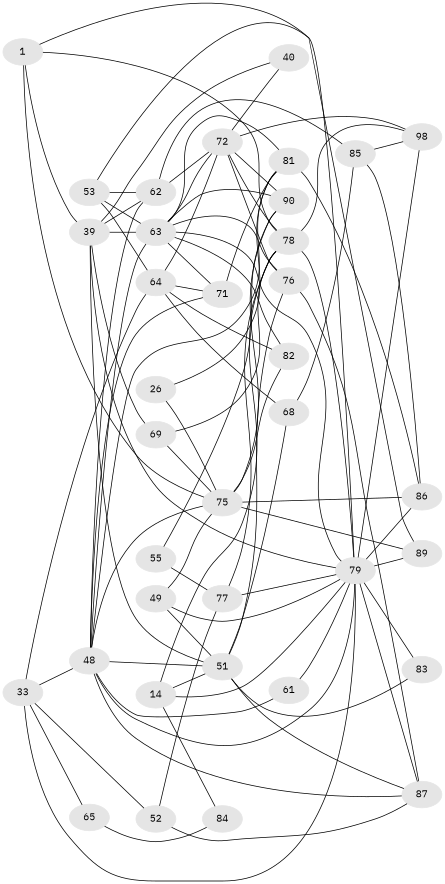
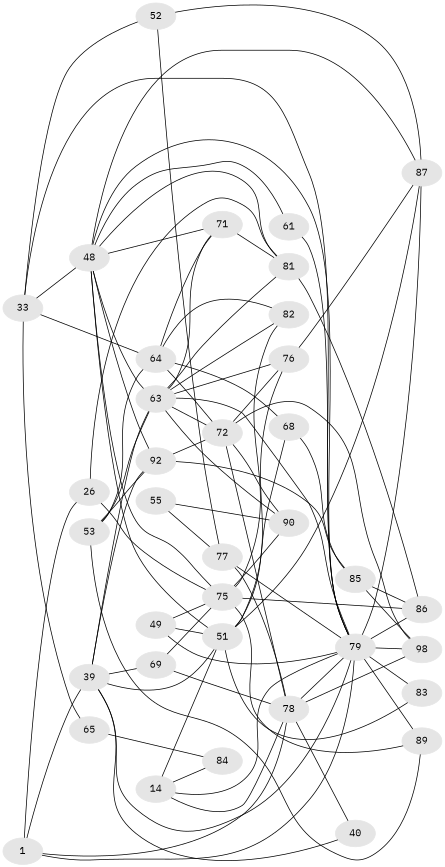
edge "40" -- "72": now "40" -- "78"
node "62": label "62" -> "92"
edge "1" -- "75": now "1" -- "26"
